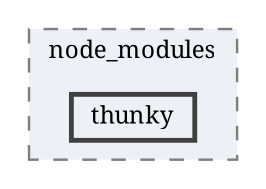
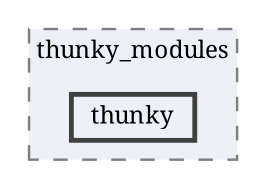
cluster "node_modules": label "node_modules" -> "thunky_modules"
